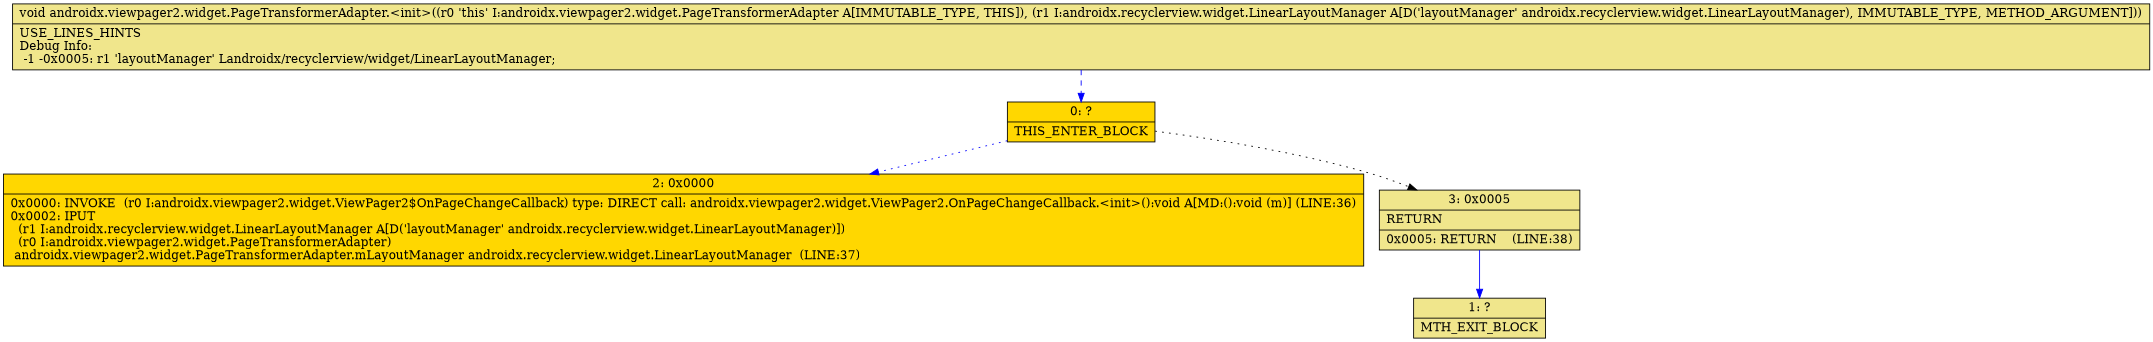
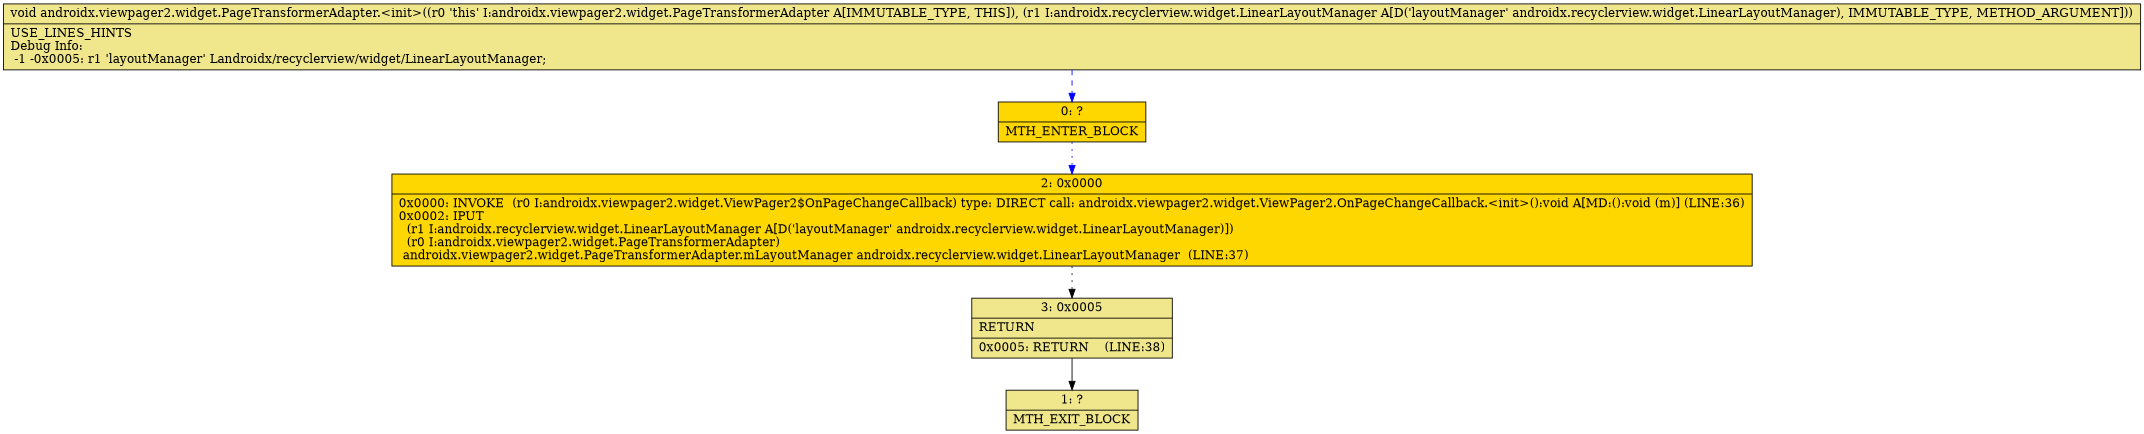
node "0: ?": text "THIS_ENTER_BLOCK" -> "MTH_ENTER_BLOCK"
edge "0: ?" -> "3: 0x0005": now "2: 0x0000" -> "3: 0x0005"
edge "3: 0x0005" -> "1: ?": color blue -> black
